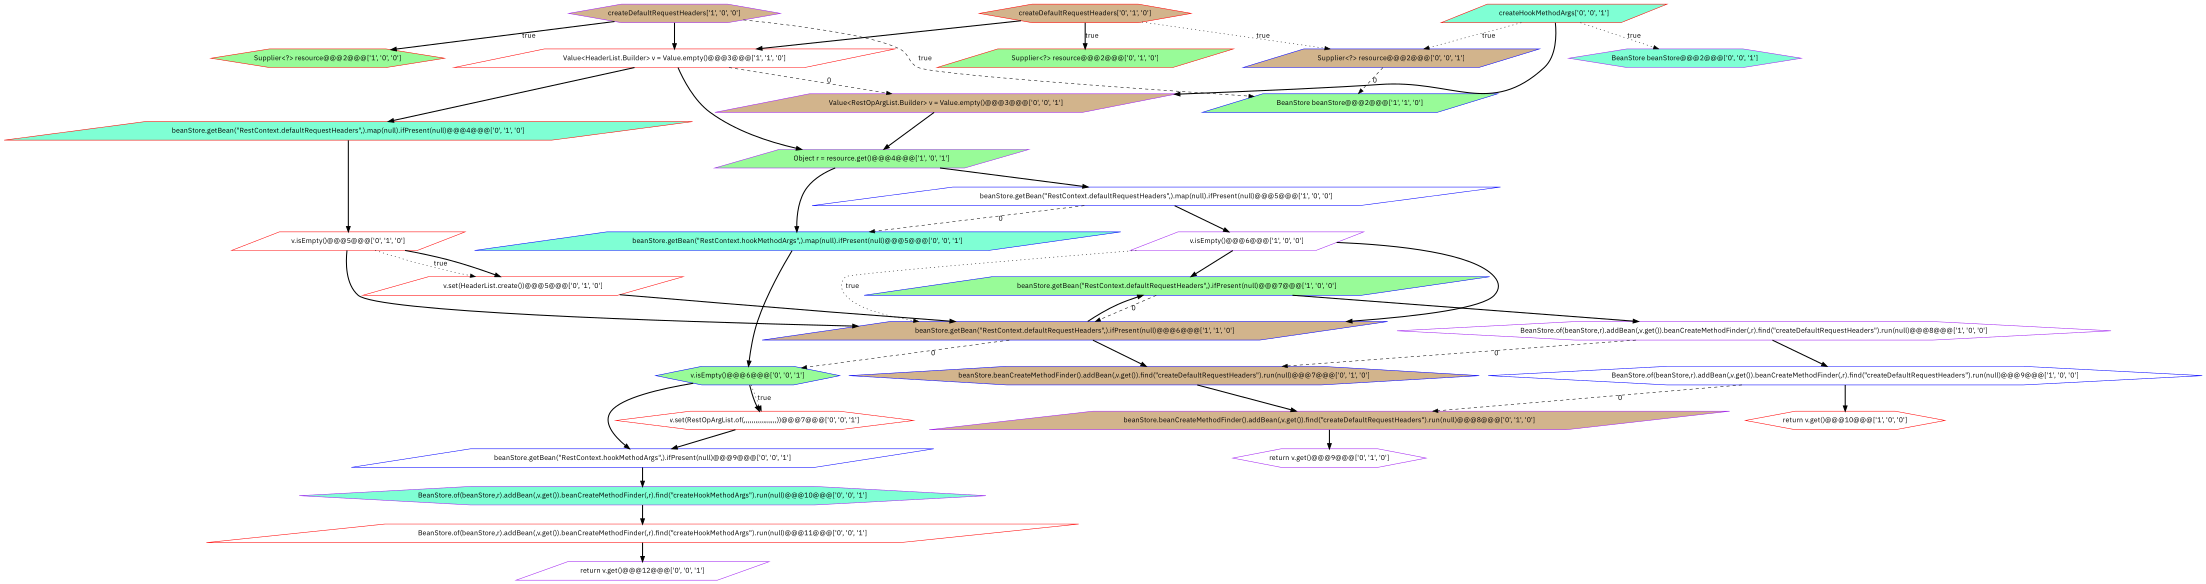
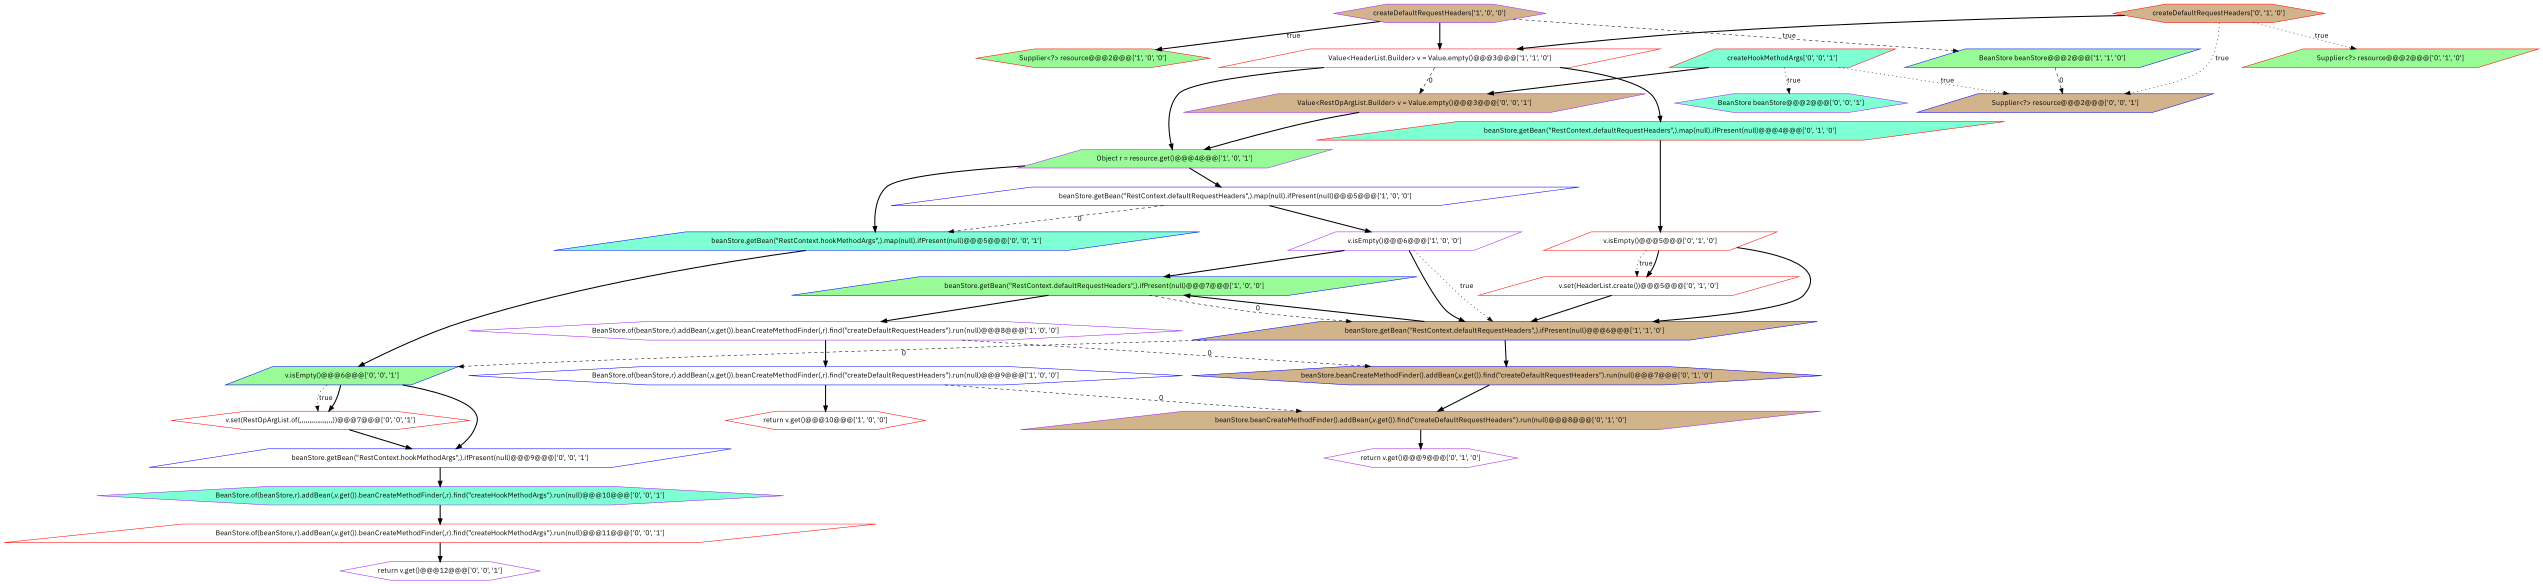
edge "createDefaultRequestHeaders['0', '1', '0']" -> "Supplier<?> resource@@@2@@@['0', '1', '0']": style bold -> dotted
edge "Supplier<?> resource@@@2@@@['0', '0', '1']" -> "BeanStore beanStore@@@2@@@['1', '1', '0']": reversed
node "v.isEmpty()@@@6@@@['0', '0', '1']": shape hexagon -> parallelogram
node "return v.get()@@@12@@@['0', '0', '1']": shape parallelogram -> hexagon
